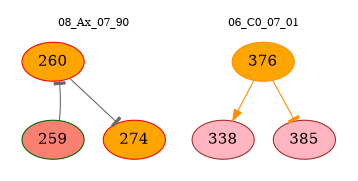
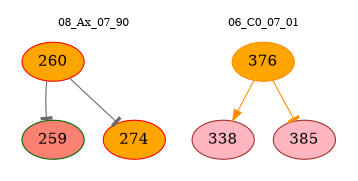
edge "259" -> "260": reversed
